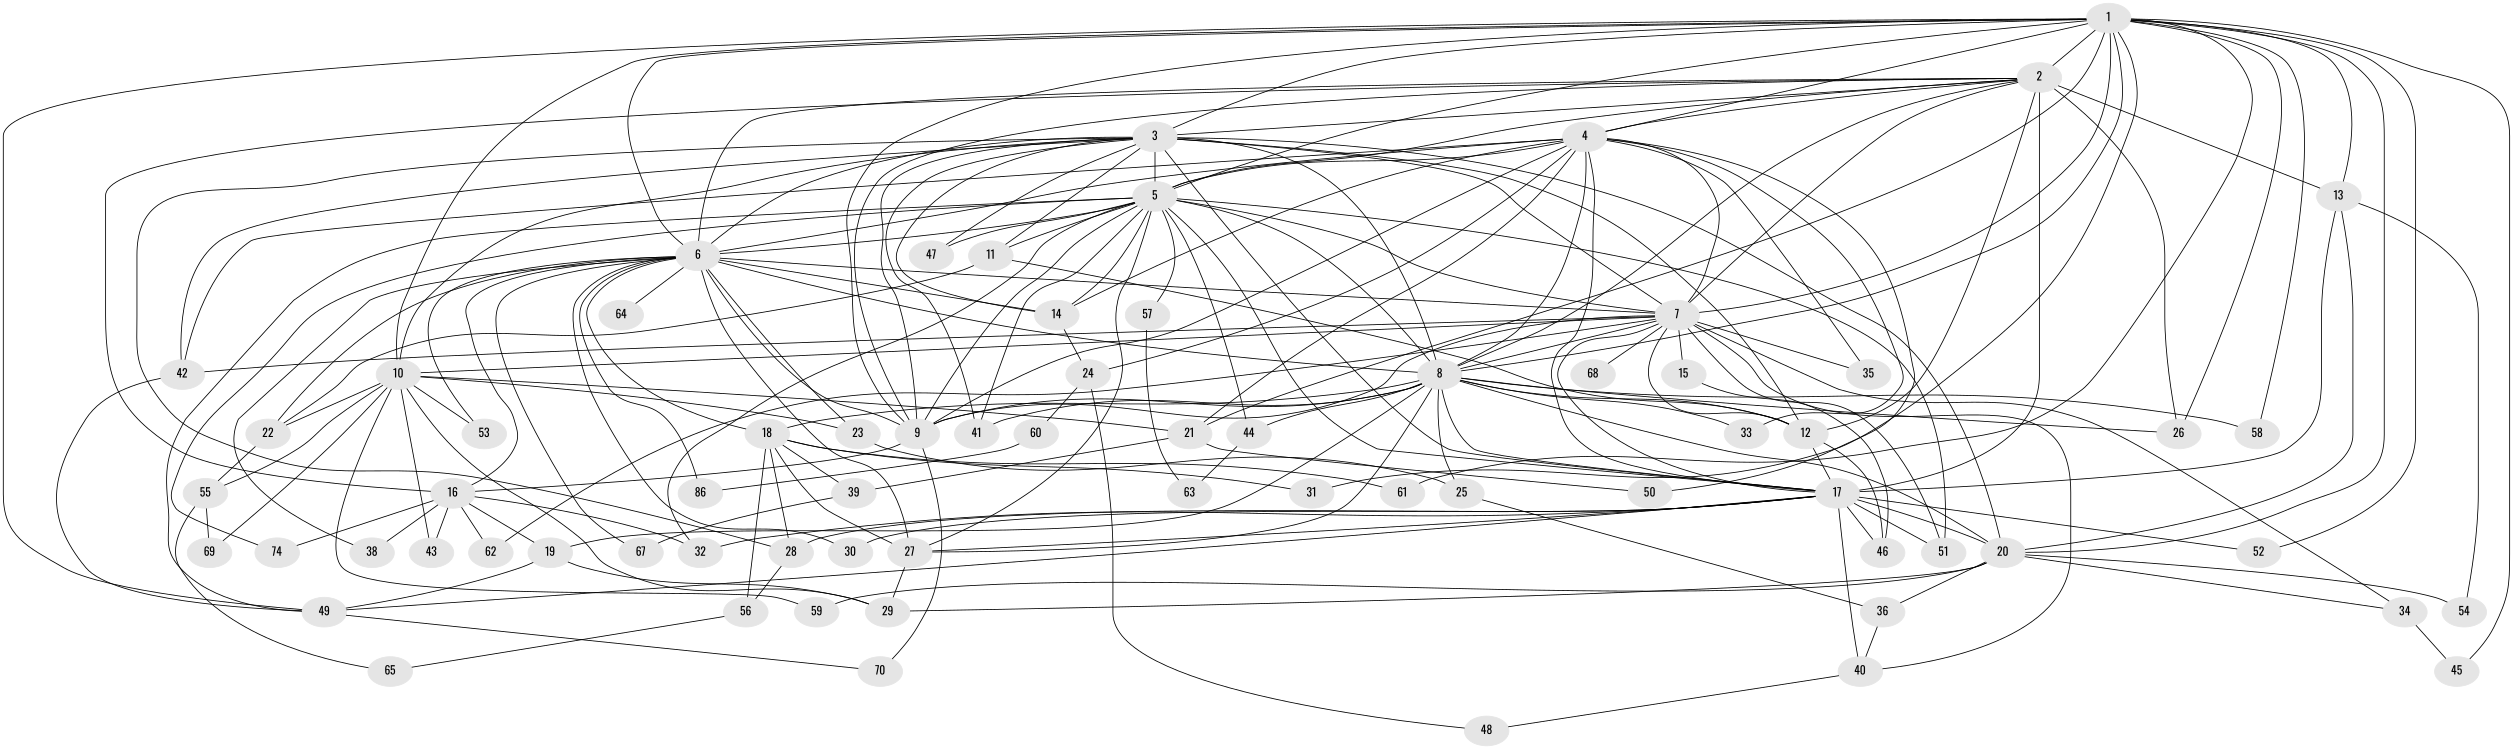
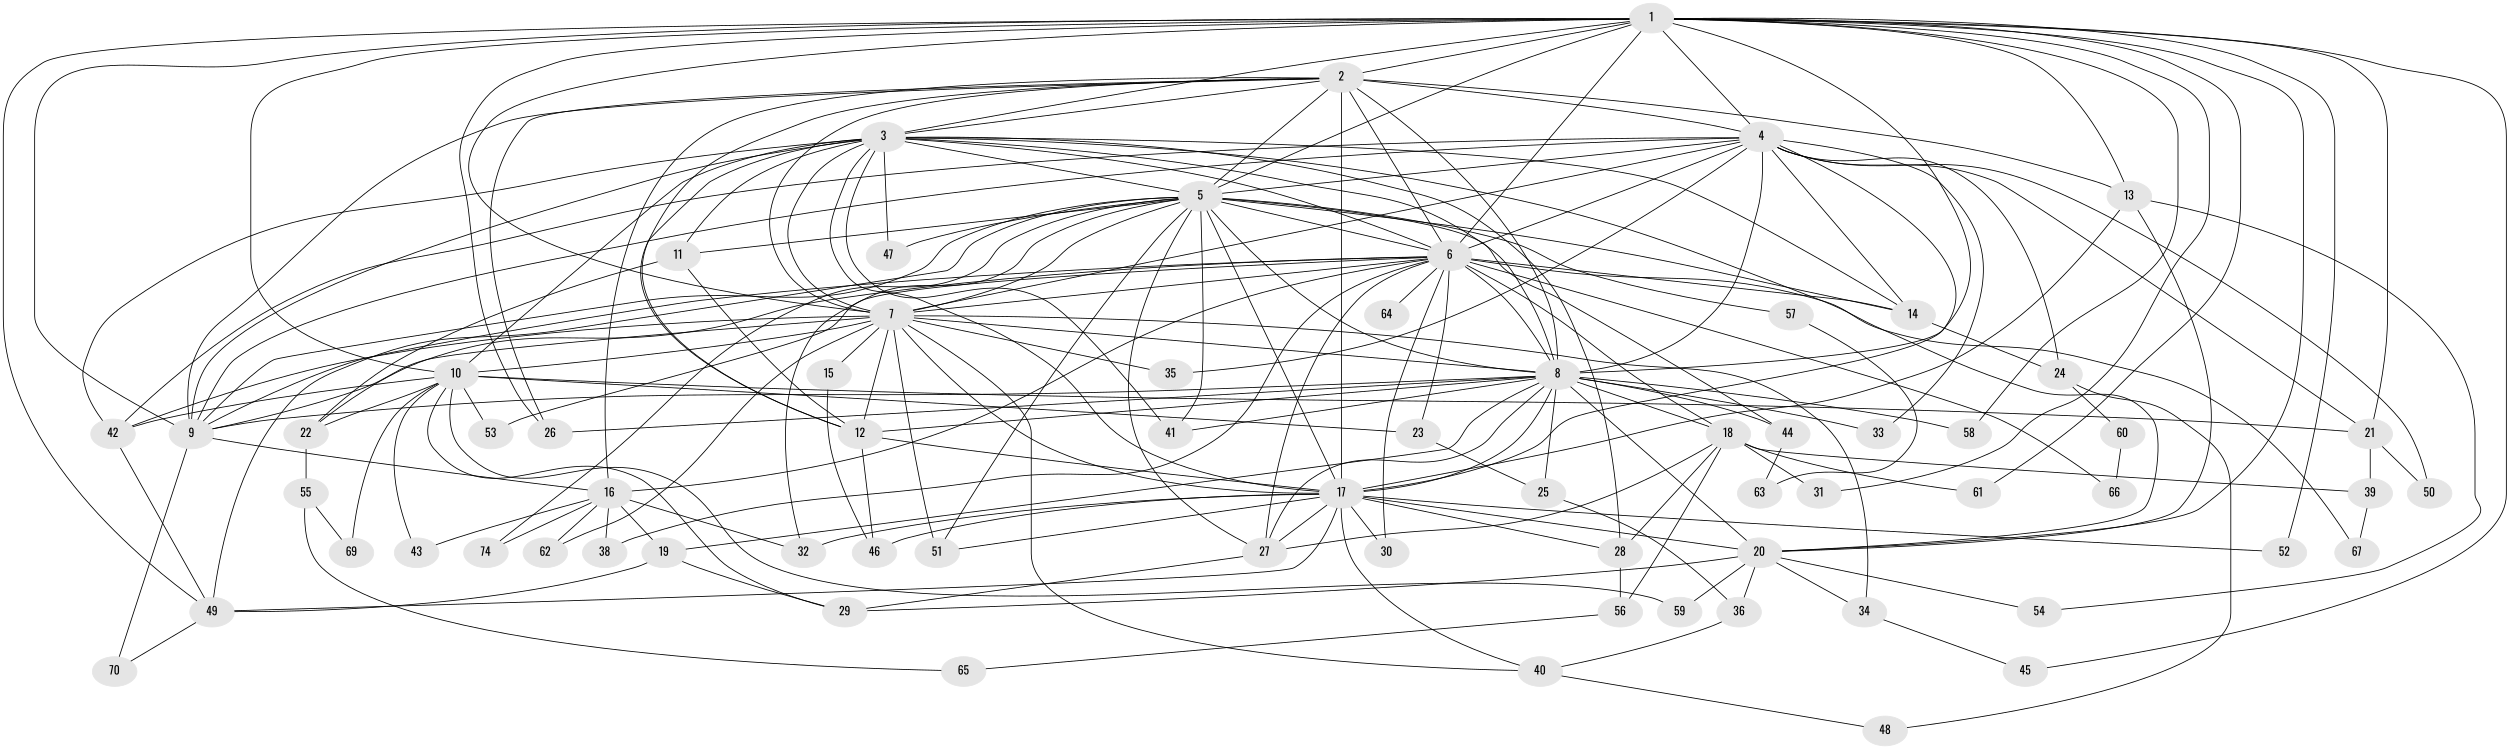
node "68": removed
edge "10" -- "55": now "10" -- "42"
node "86": label "86" -> "66"
